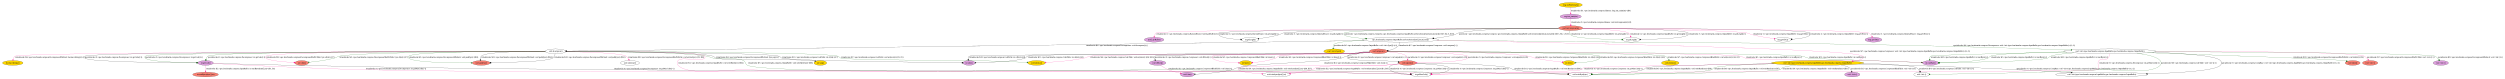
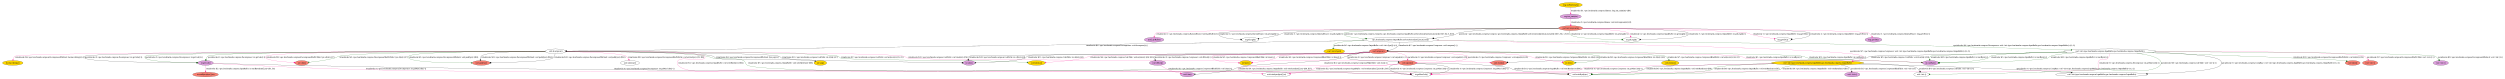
node "void clear(int)": added
